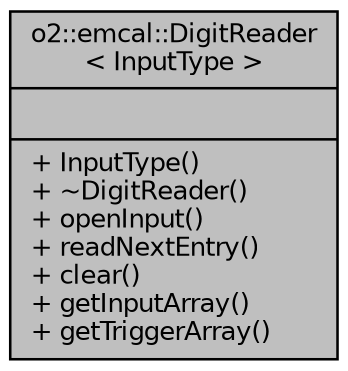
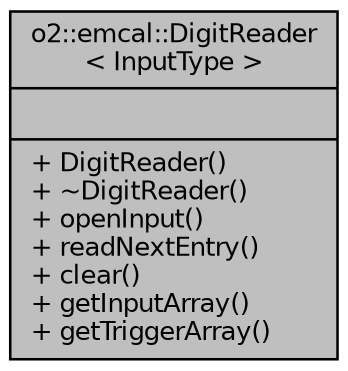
node "o2::emcal::DigitReader": text "+ InputType()" -> "+ DigitReader()"
